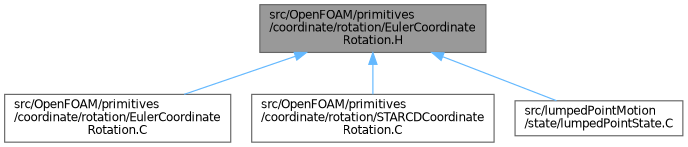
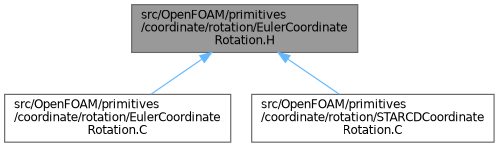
node "src/lumpedPointMotion /state/lumpedPointState.C": removed
